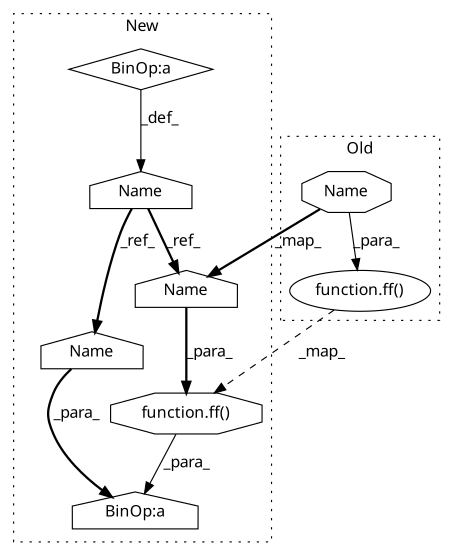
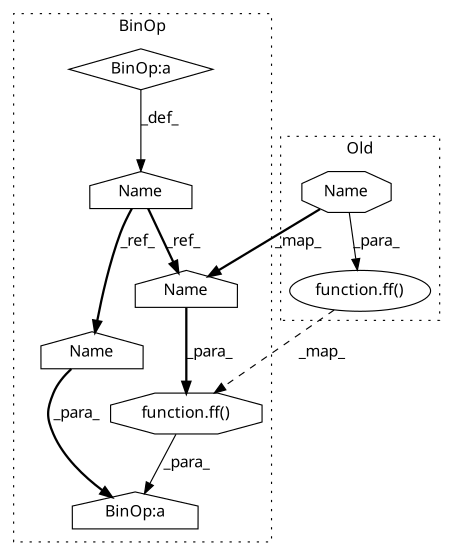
cluster "New": label "New" -> "BinOp"
